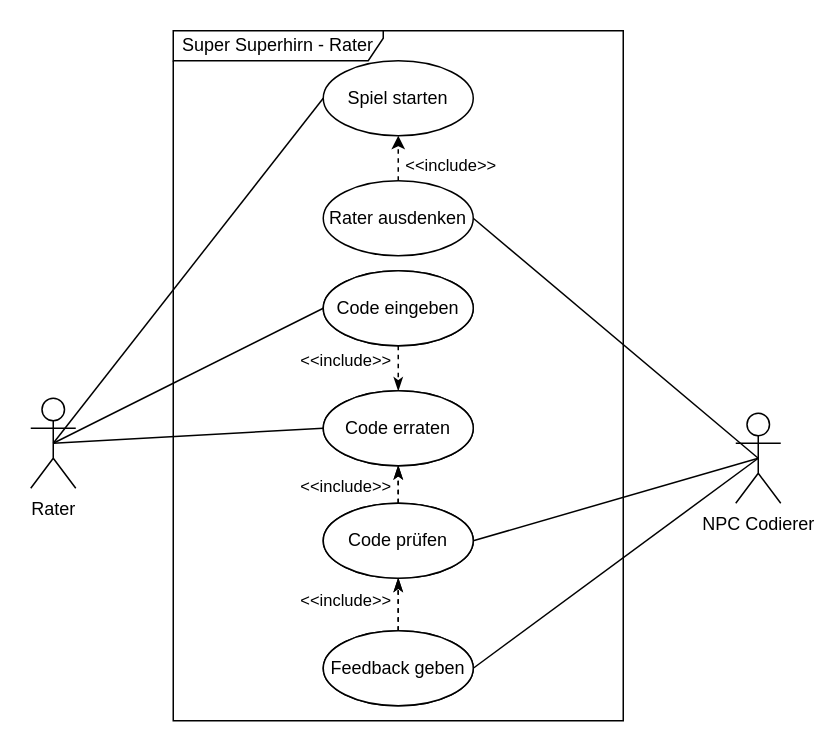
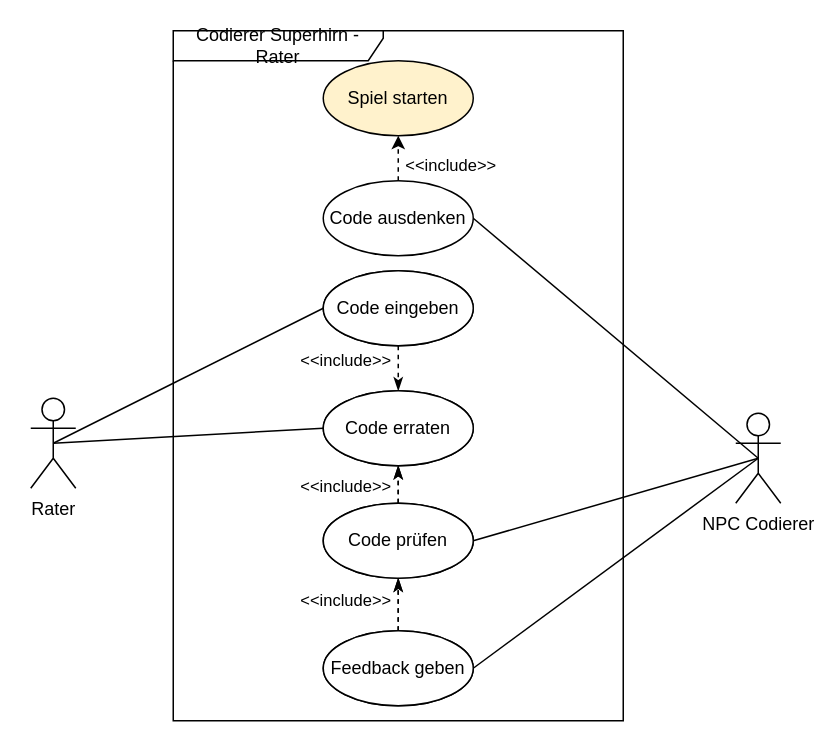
node "Super Superhirn - Rater": label "Super Superhirn - Rater" -> "Codierer Superhirn - Rater"
node "Spiel starten": fillcolor #ffffff -> #fff2cc
node "Rater ausdenken": label "Rater ausdenken" -> "Code ausdenken"
edge "Spiel starten" -- "Rater": removed
